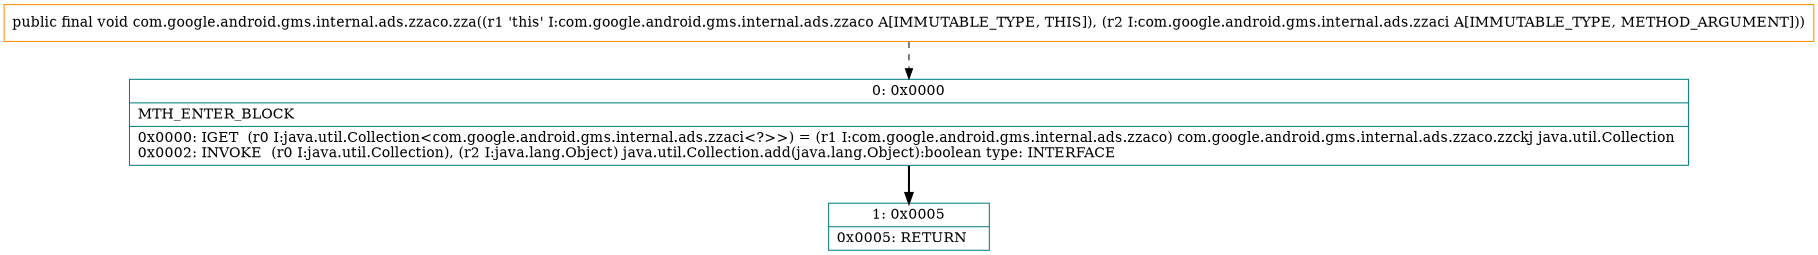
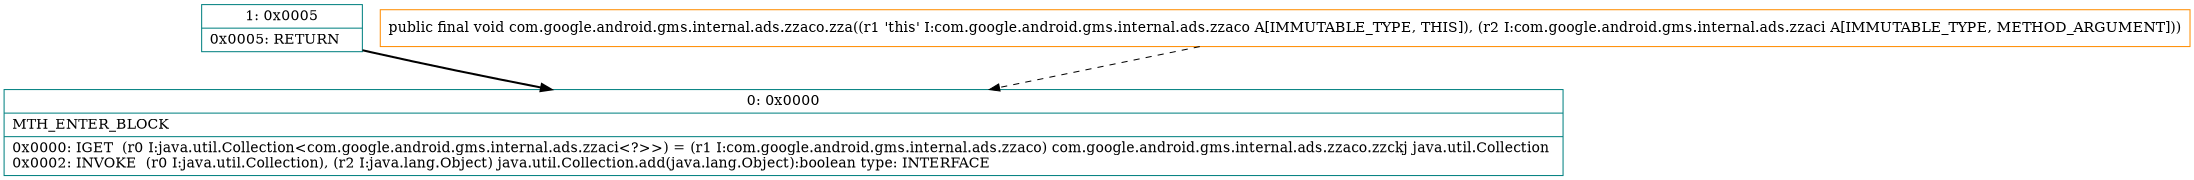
edge "0: 0x0000" -> "1: 0x0005": reversed
